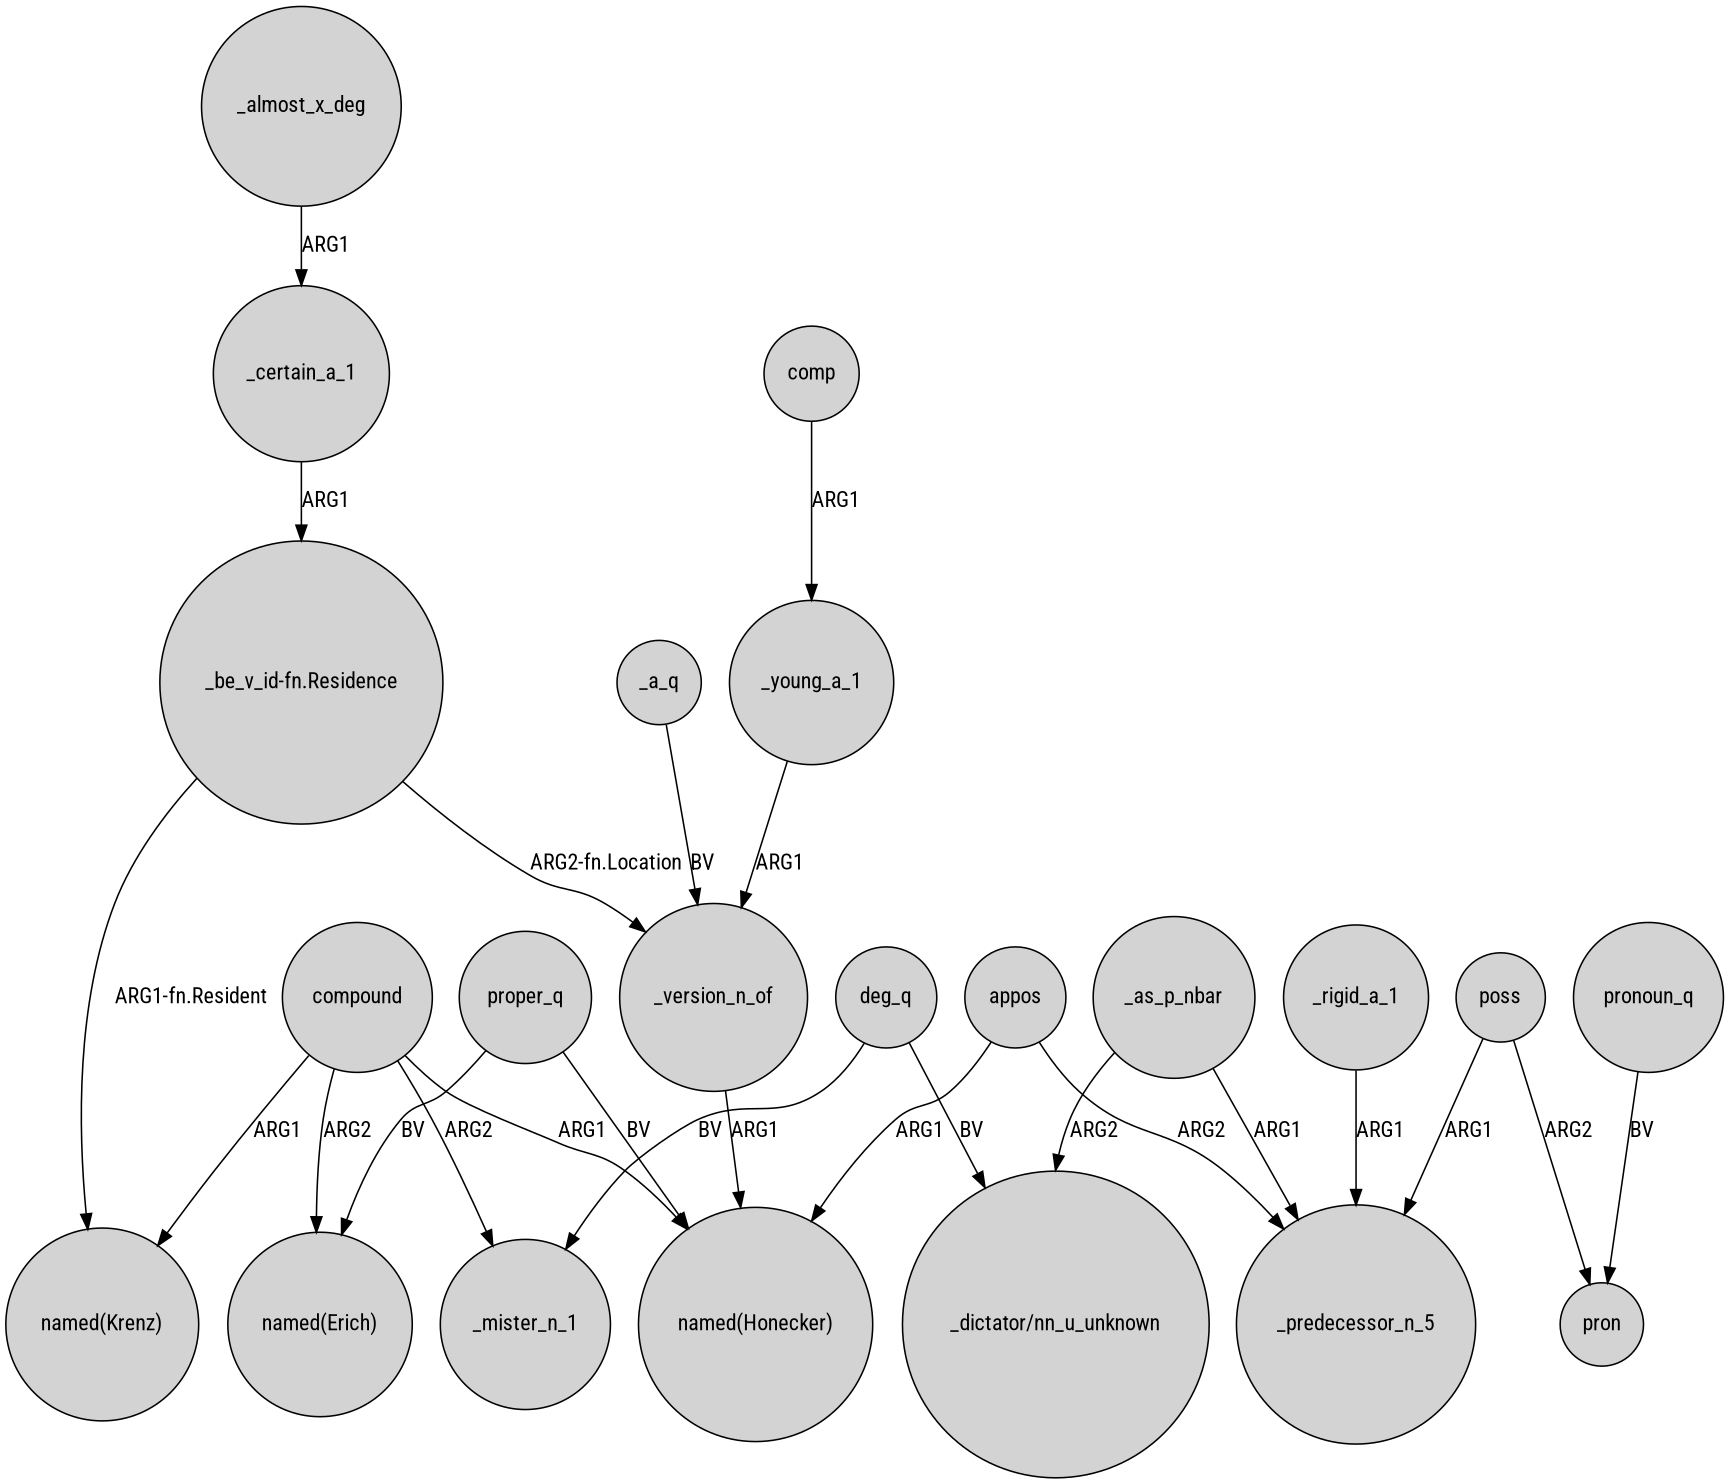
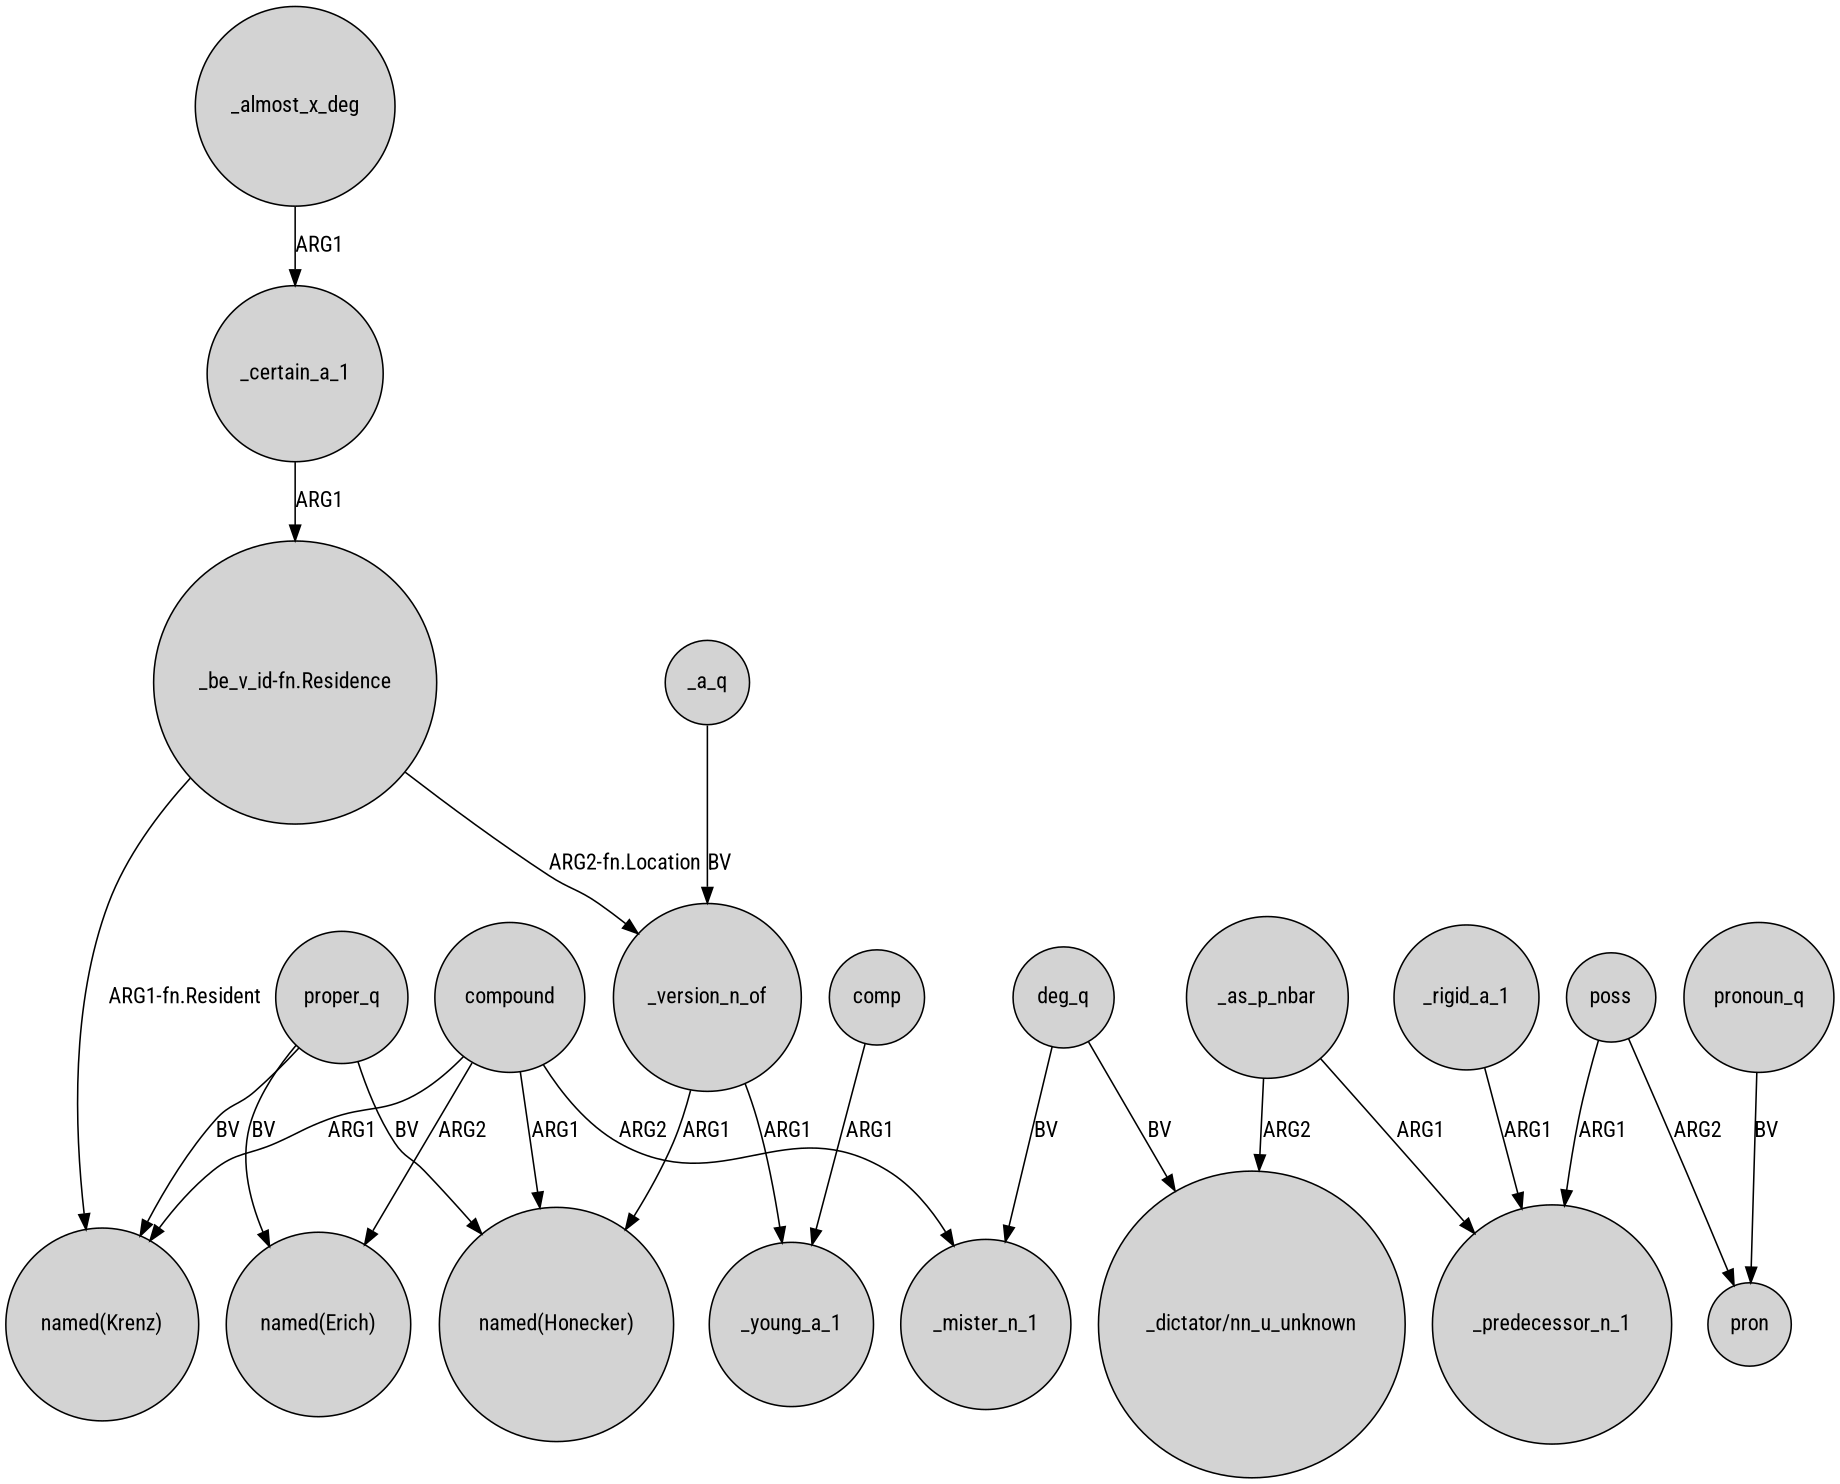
edge "_young_a_1" -> "_version_n_of": reversed
node "appos": removed
edge "proper_q" -> "named(Krenz)": added, label "BV"
node "_predecessor_n_5": label "_predecessor_n_5" -> "_predecessor_n_1"
